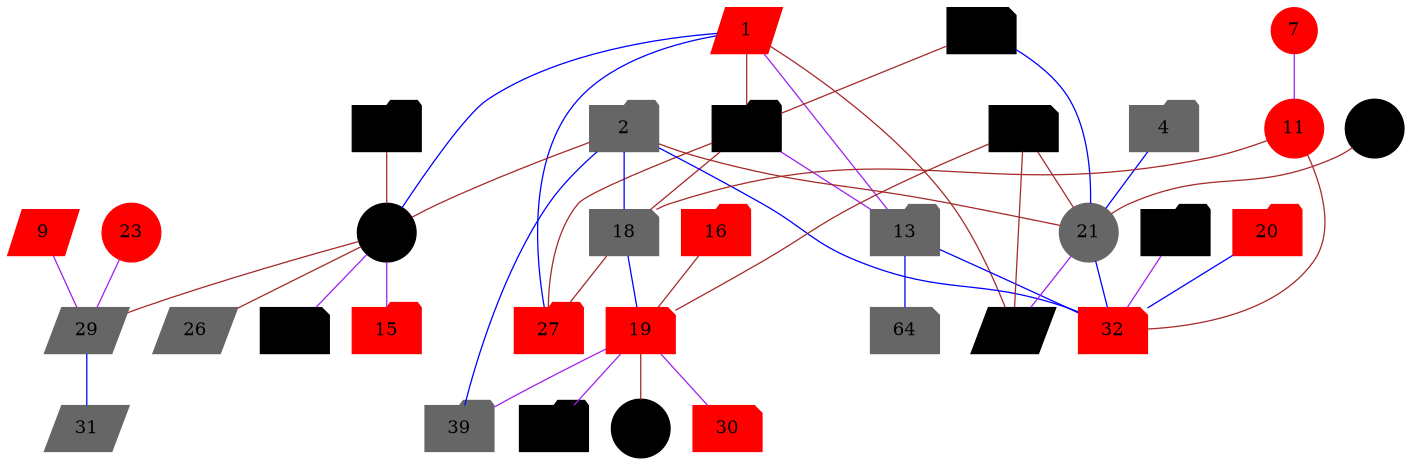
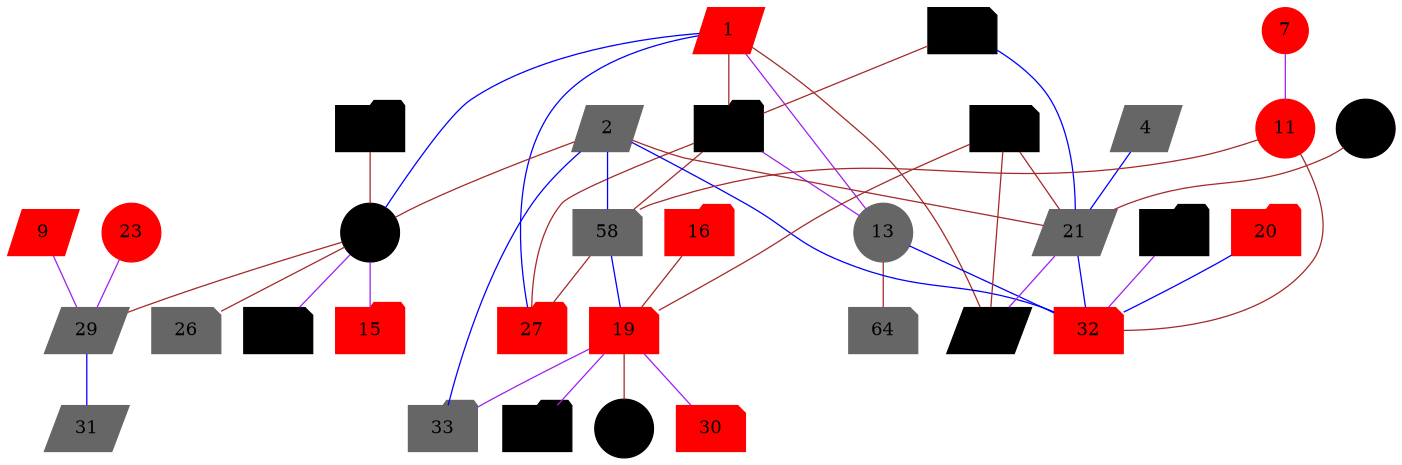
node "2": shape folder -> parallelogram
node "4": shape folder -> parallelogram
node "18": label "18" -> "58"
node "13": shape folder -> circle
node "21": shape circle -> parallelogram
edge "13" -- "64": color blue -> brown
node "26": shape parallelogram -> note
node "39": label "39" -> "33"
